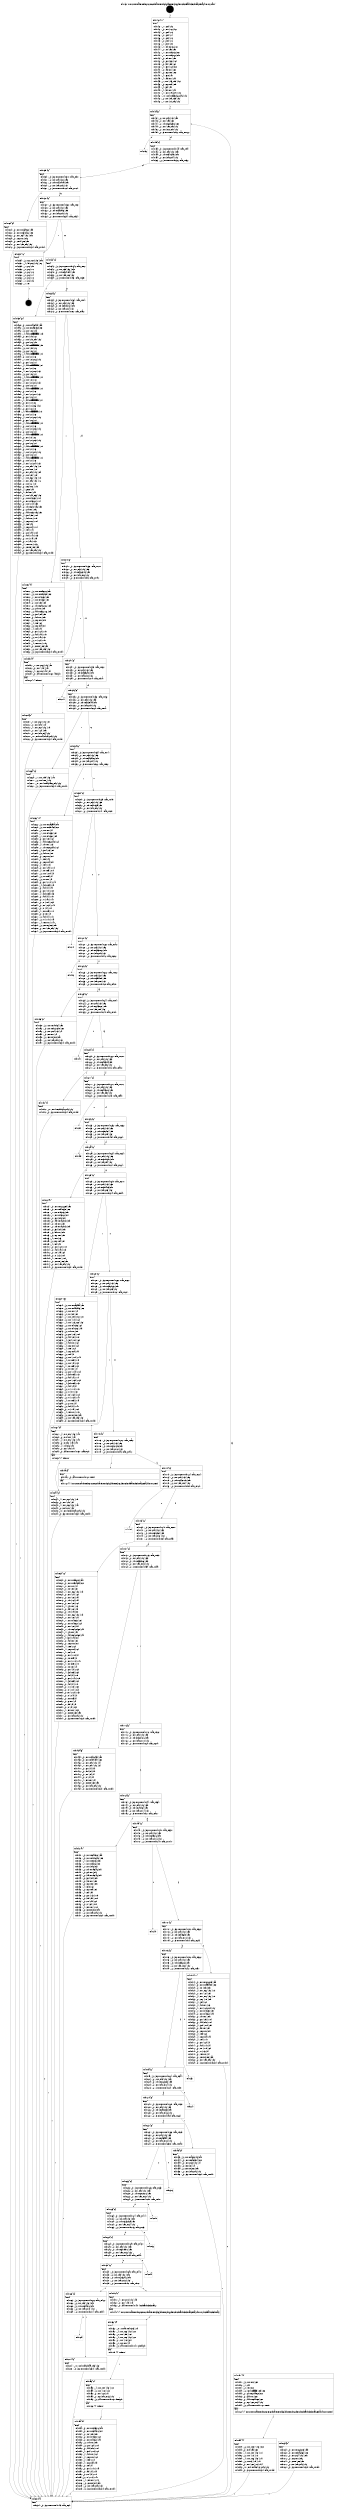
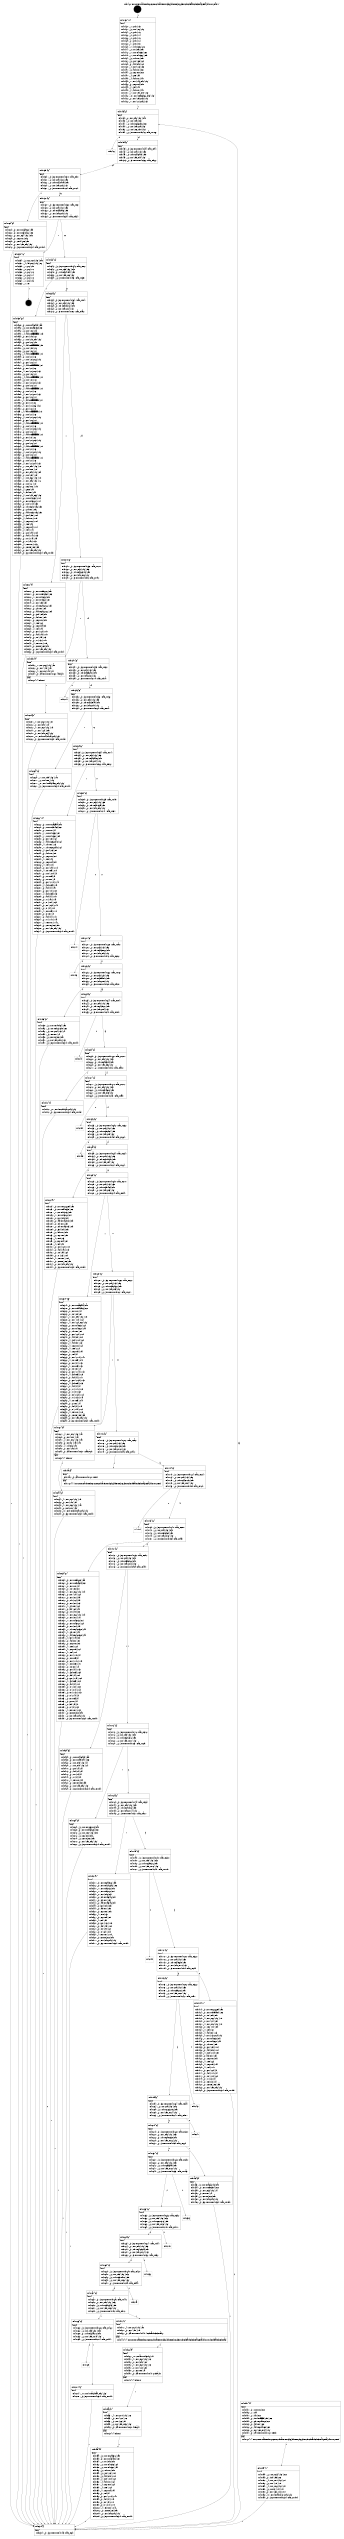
edge "0x401773 [28]" -> "0x401c69 [30]": added, label "1"
